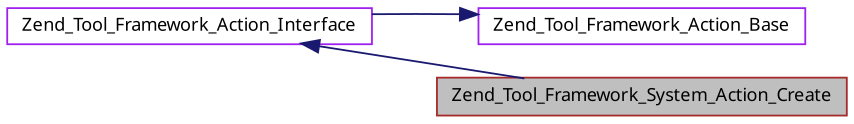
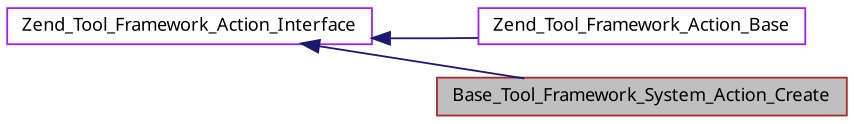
edge "Zend_Tool_Framework_Action_Interface" -> "Zend_Tool_Framework_Action_Base": reversed
node "Zend_Tool_Framework_System_Action_Create": label "Zend_Tool_Framework_System_Action_Create" -> "Base_Tool_Framework_System_Action_Create"
